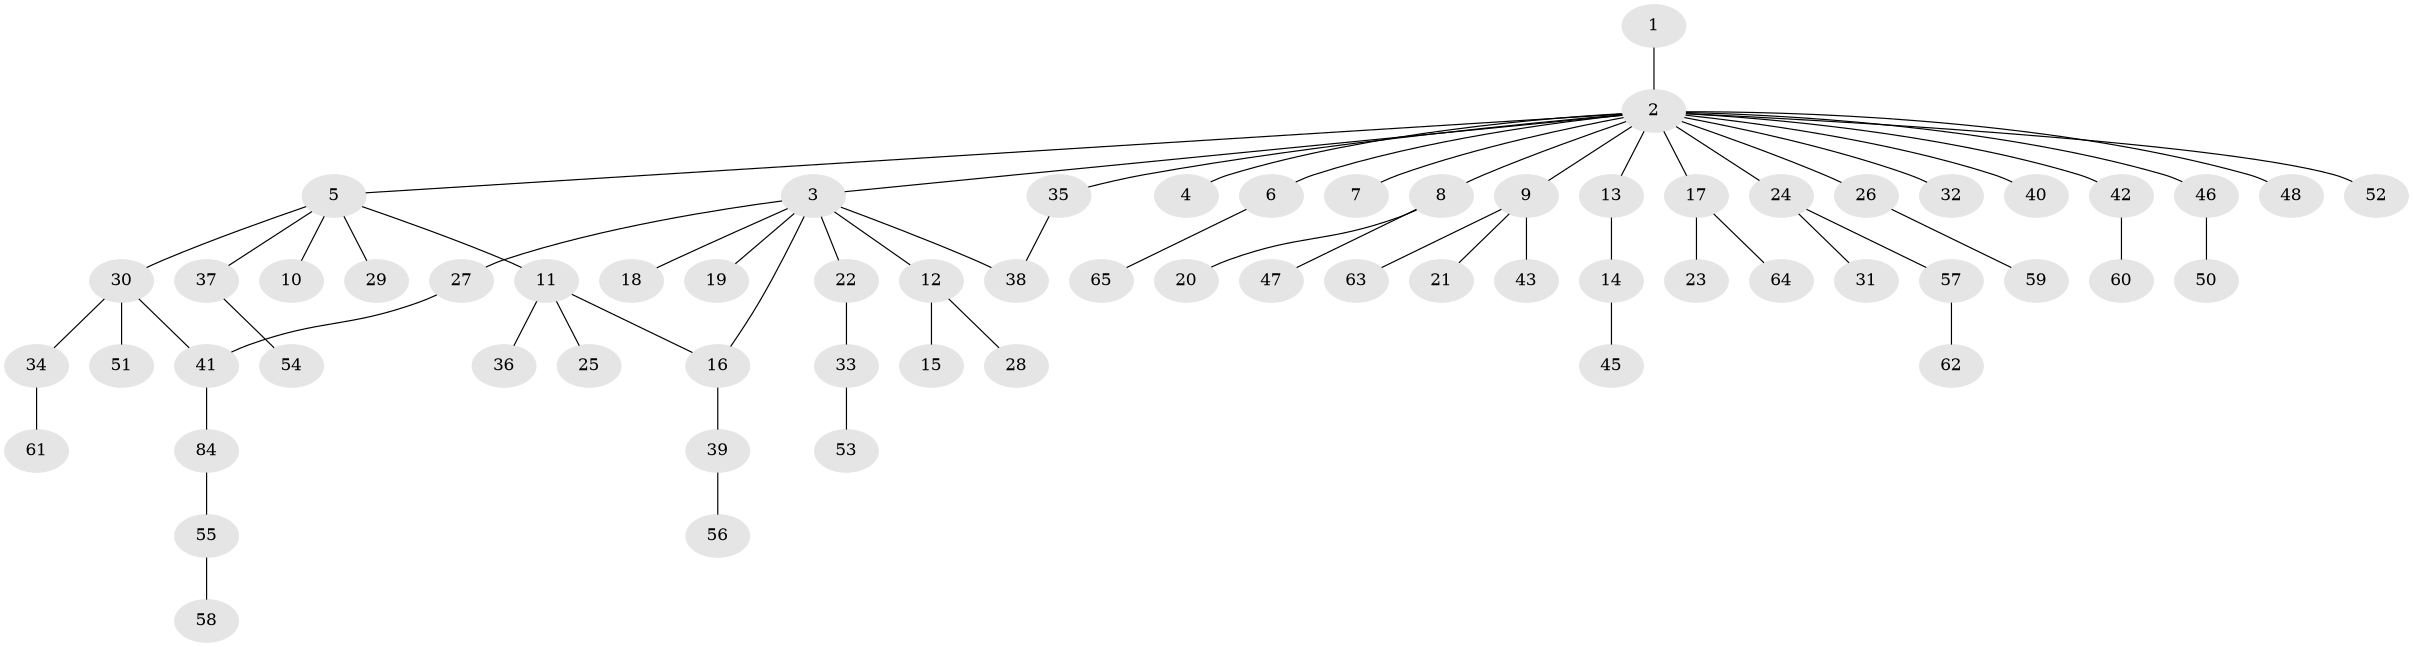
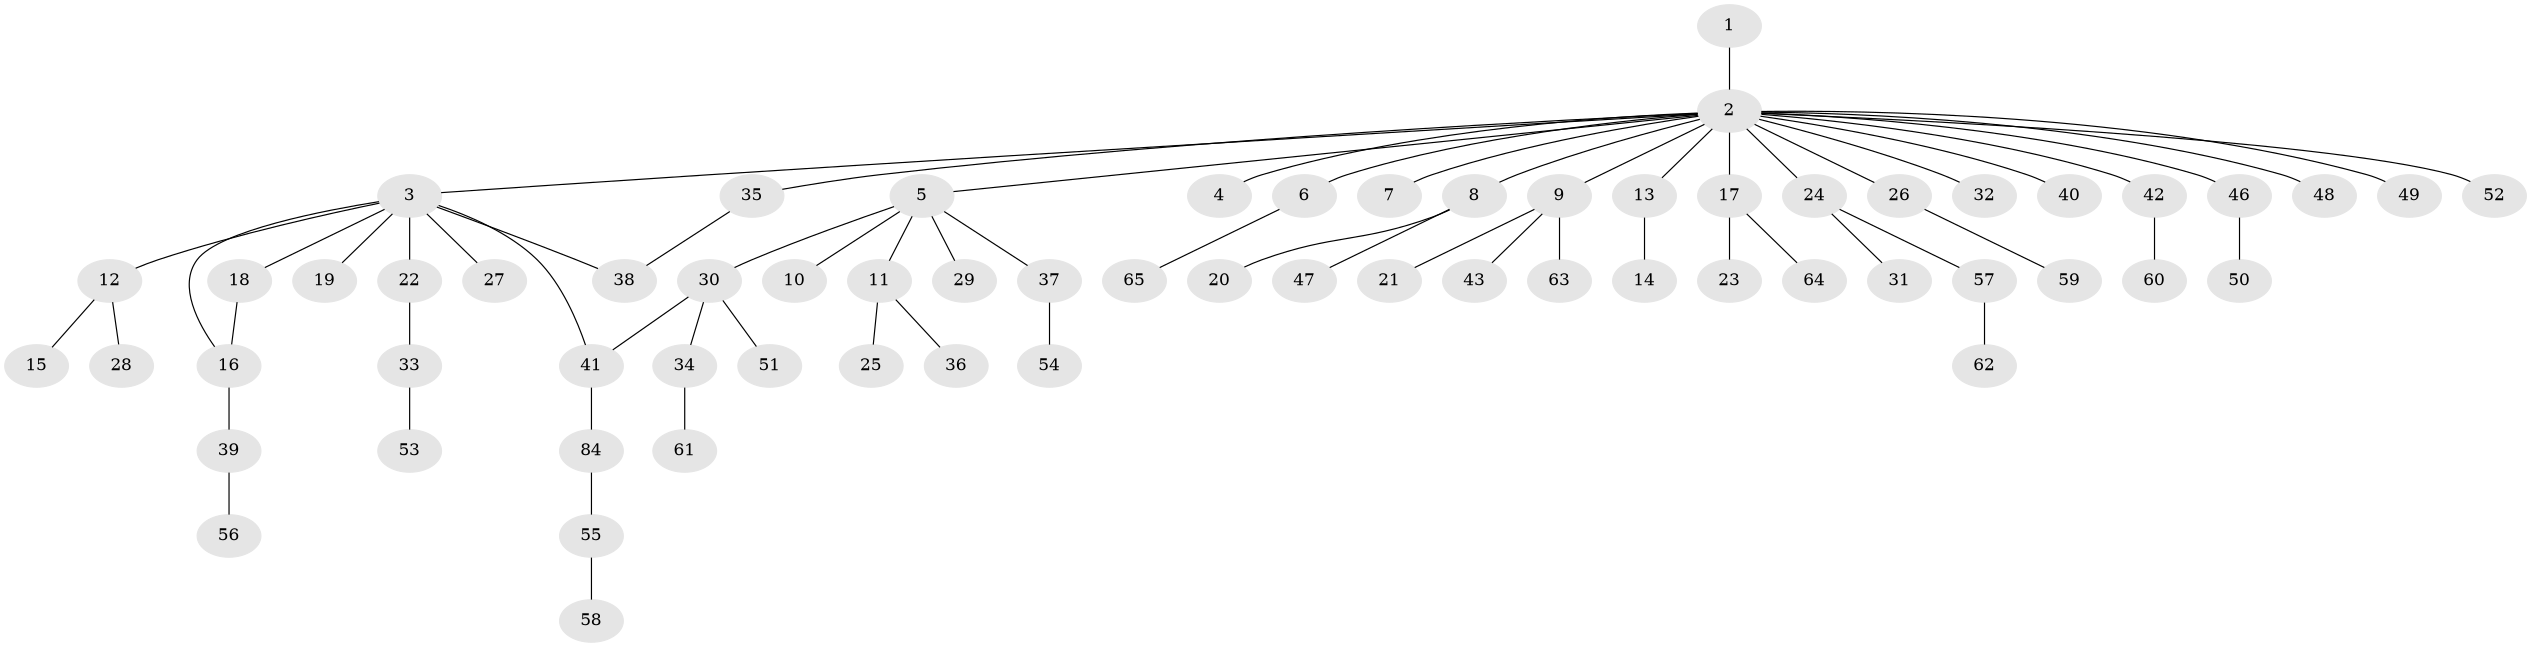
node "49": added
edge "27" -- "41": now "3" -- "41"
edge "11" -- "16": now "18" -- "16"
node "45": removed
